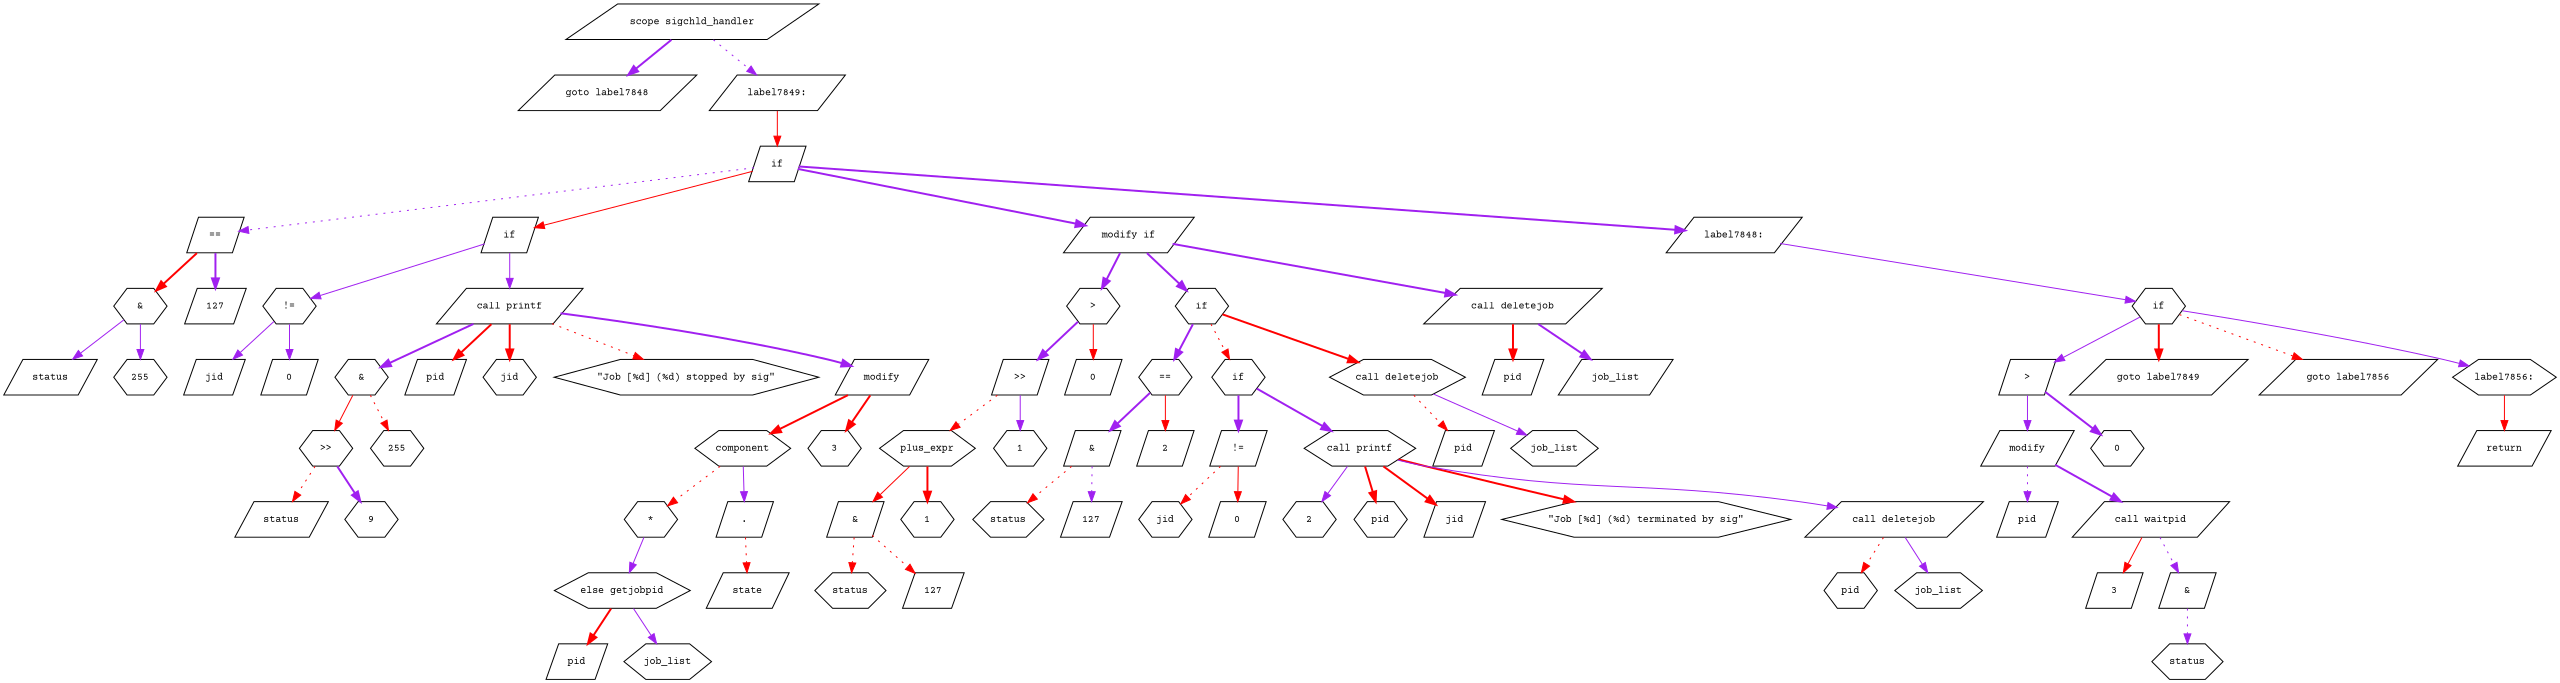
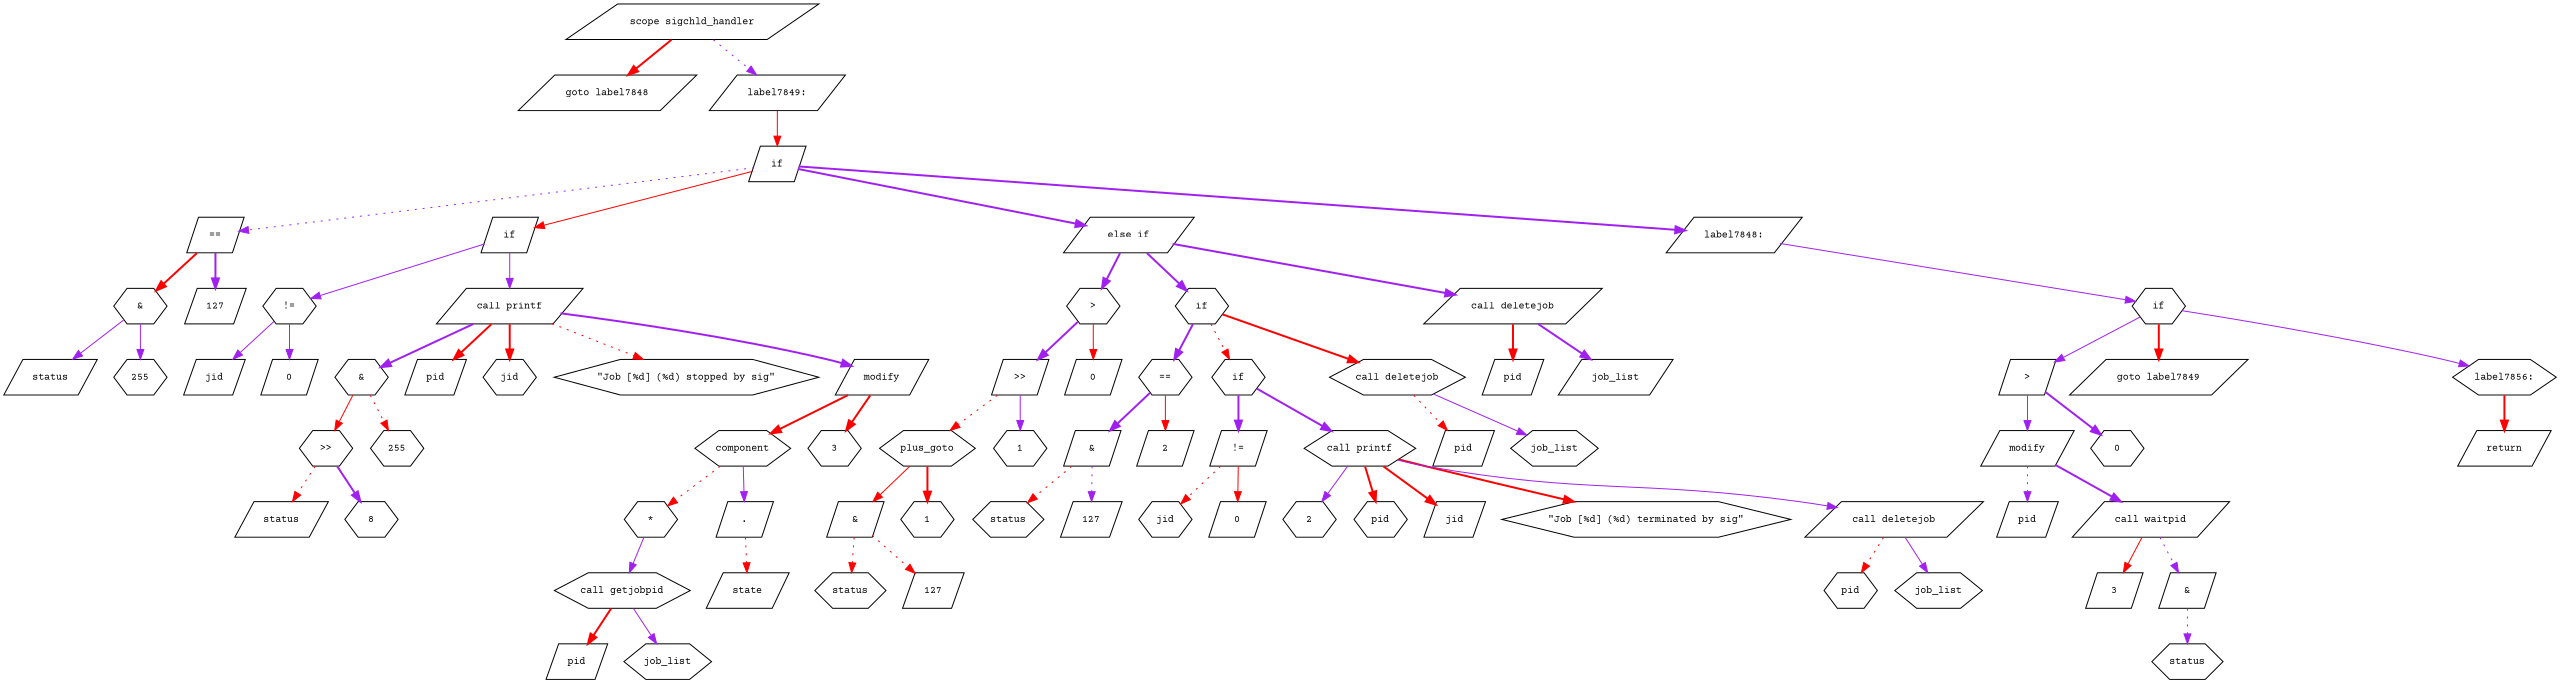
edge "scope sigchld_handler" -> "goto label7848": color purple -> red
node "modify if": label "modify if" -> "else if"
node "goto label7856": removed
edge "label7856:" -> "return": style solid -> bold
node "plus_expr": label "plus_expr" -> "plus_goto"
node "9": label "9" -> "8"
node "else getjobpid": label "else getjobpid" -> "call getjobpid"
